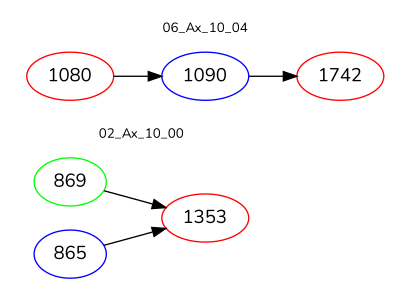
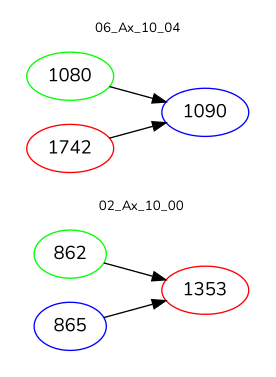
node "1080": color red -> green
edge "1090" -> "1742": reversed
node "869": label "869" -> "862"
